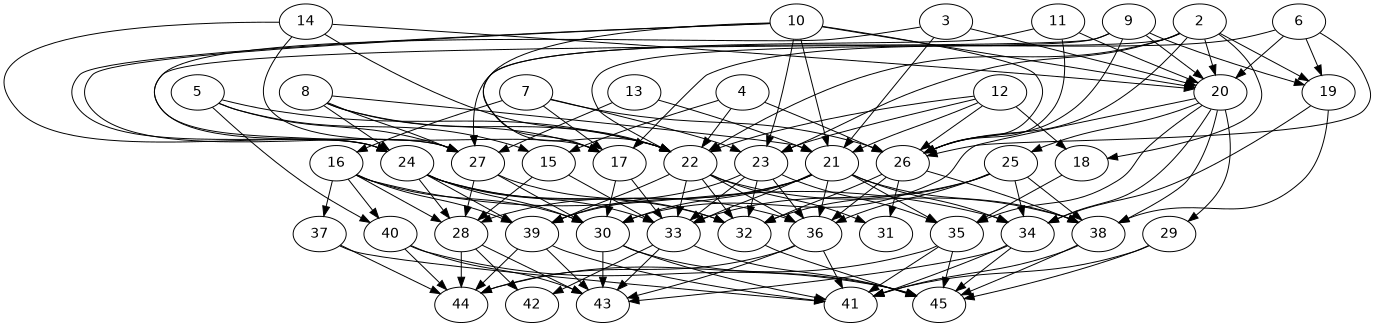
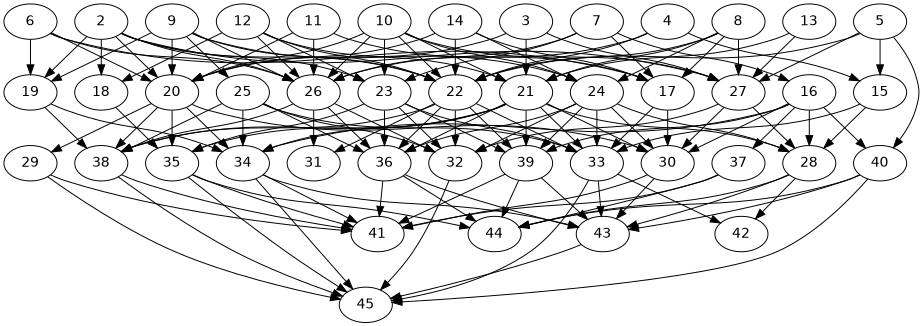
edge "20" -> "25": now "9" -> "25"
edge "30" -> "45": now "43" -> "45"
